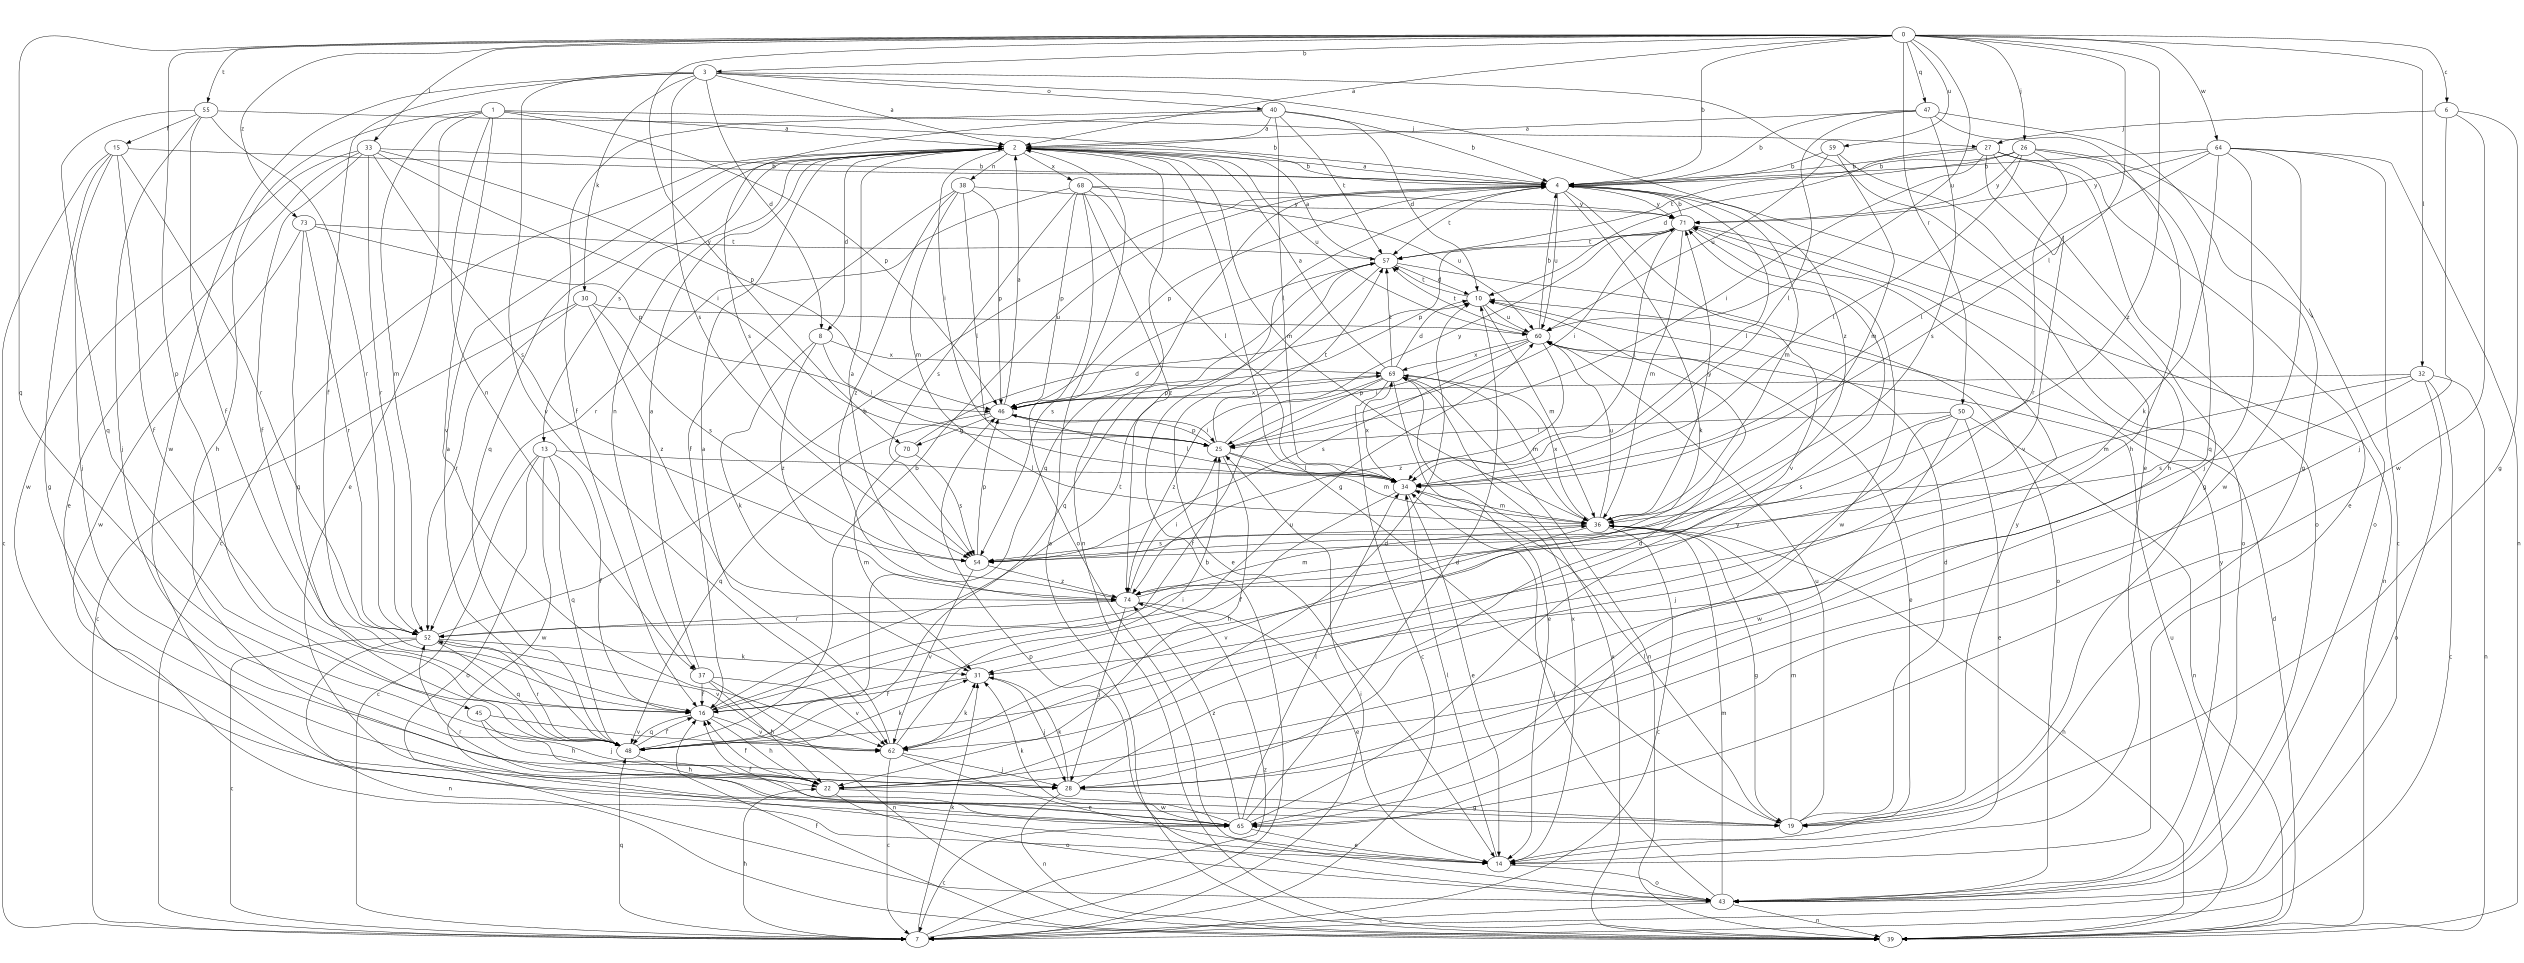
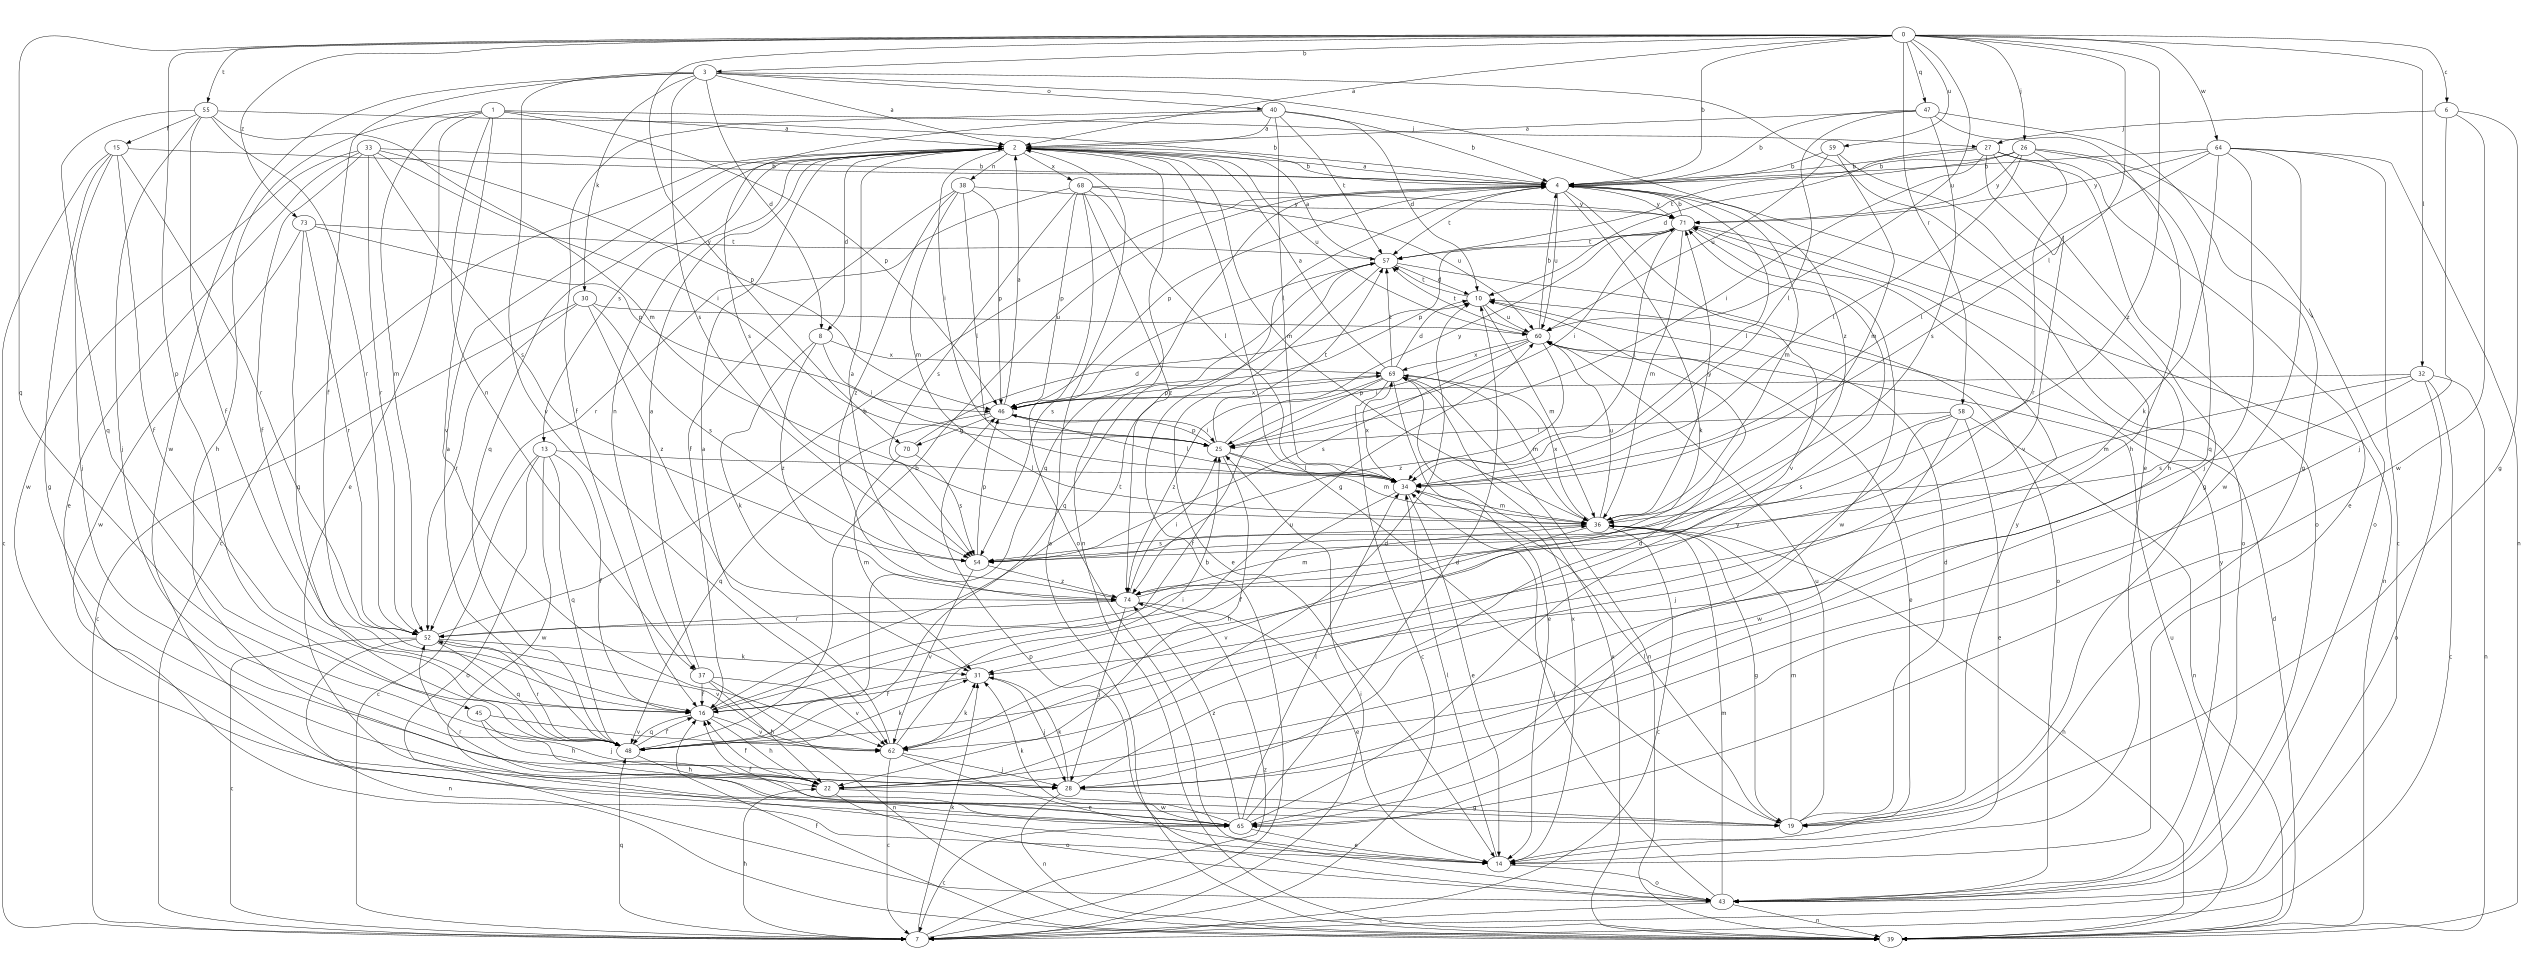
edge "0" -> "33": removed, label "l"
node "50": label "50" -> "58"
edge "55" -> "36": added, label "m"
